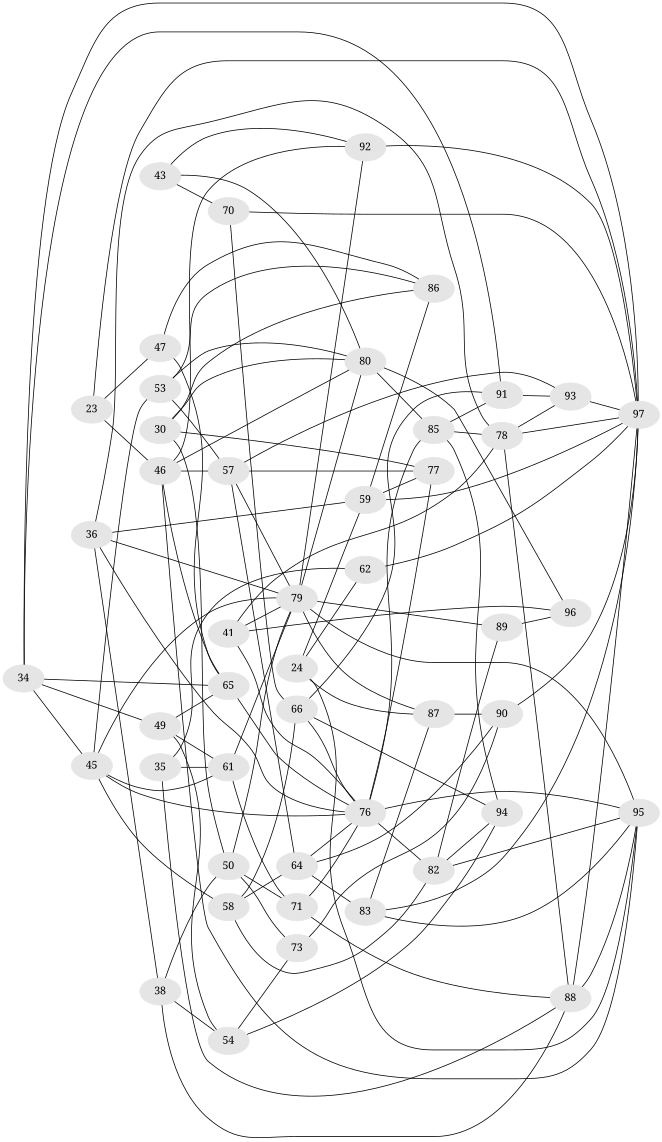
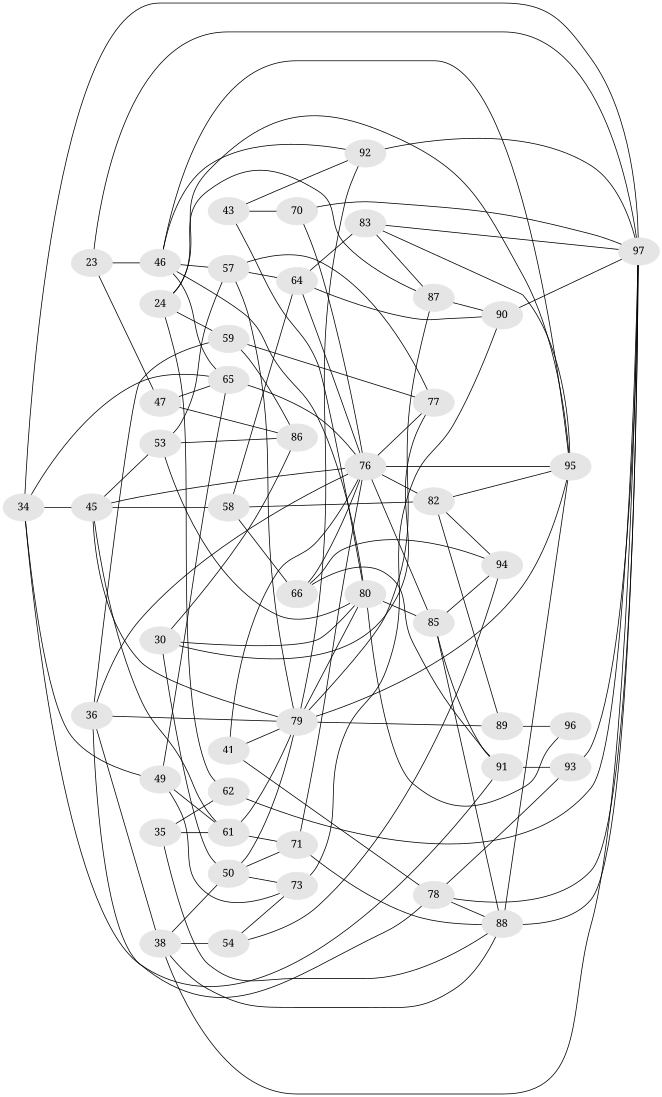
edge "93" -- "57": removed
edge "85" -- "78": now "85" -- "88"
edge "70" -- "66": now "70" -- "76"
edge "97" -- "59": now "97" -- "38"
edge "96" -- "41": removed
edge "49" -- "54": now "49" -- "73"
